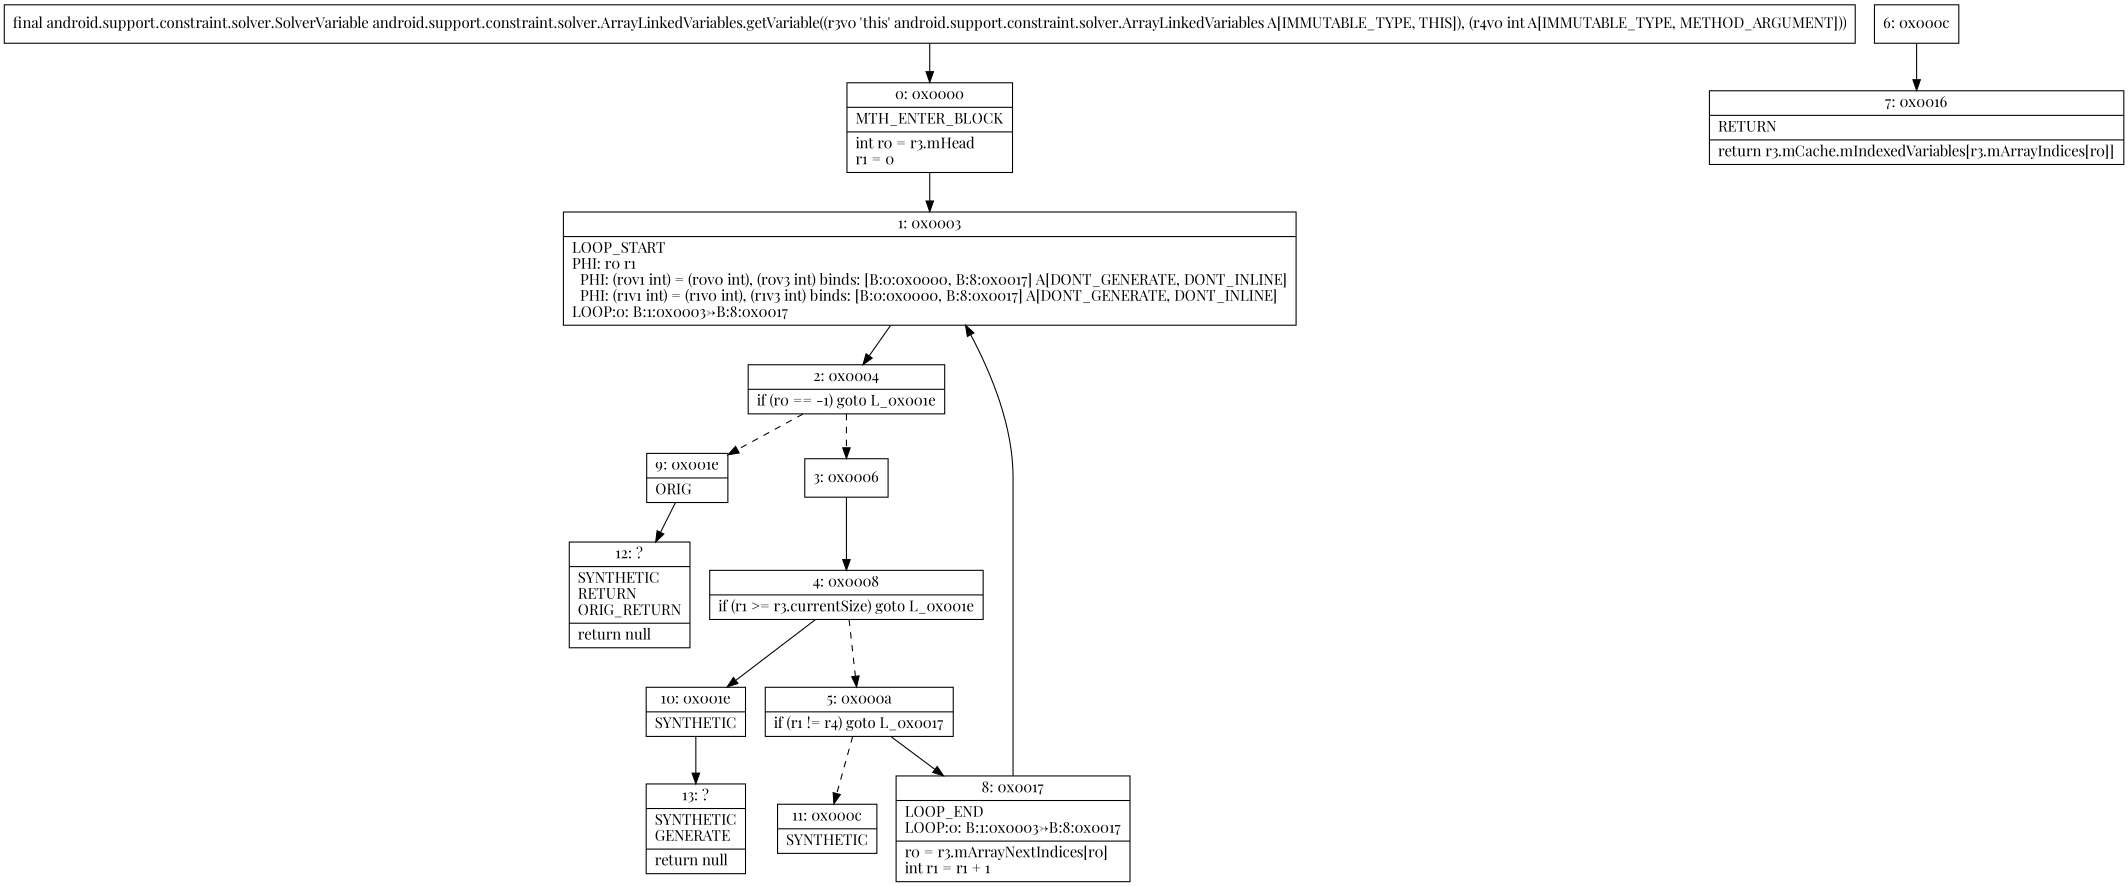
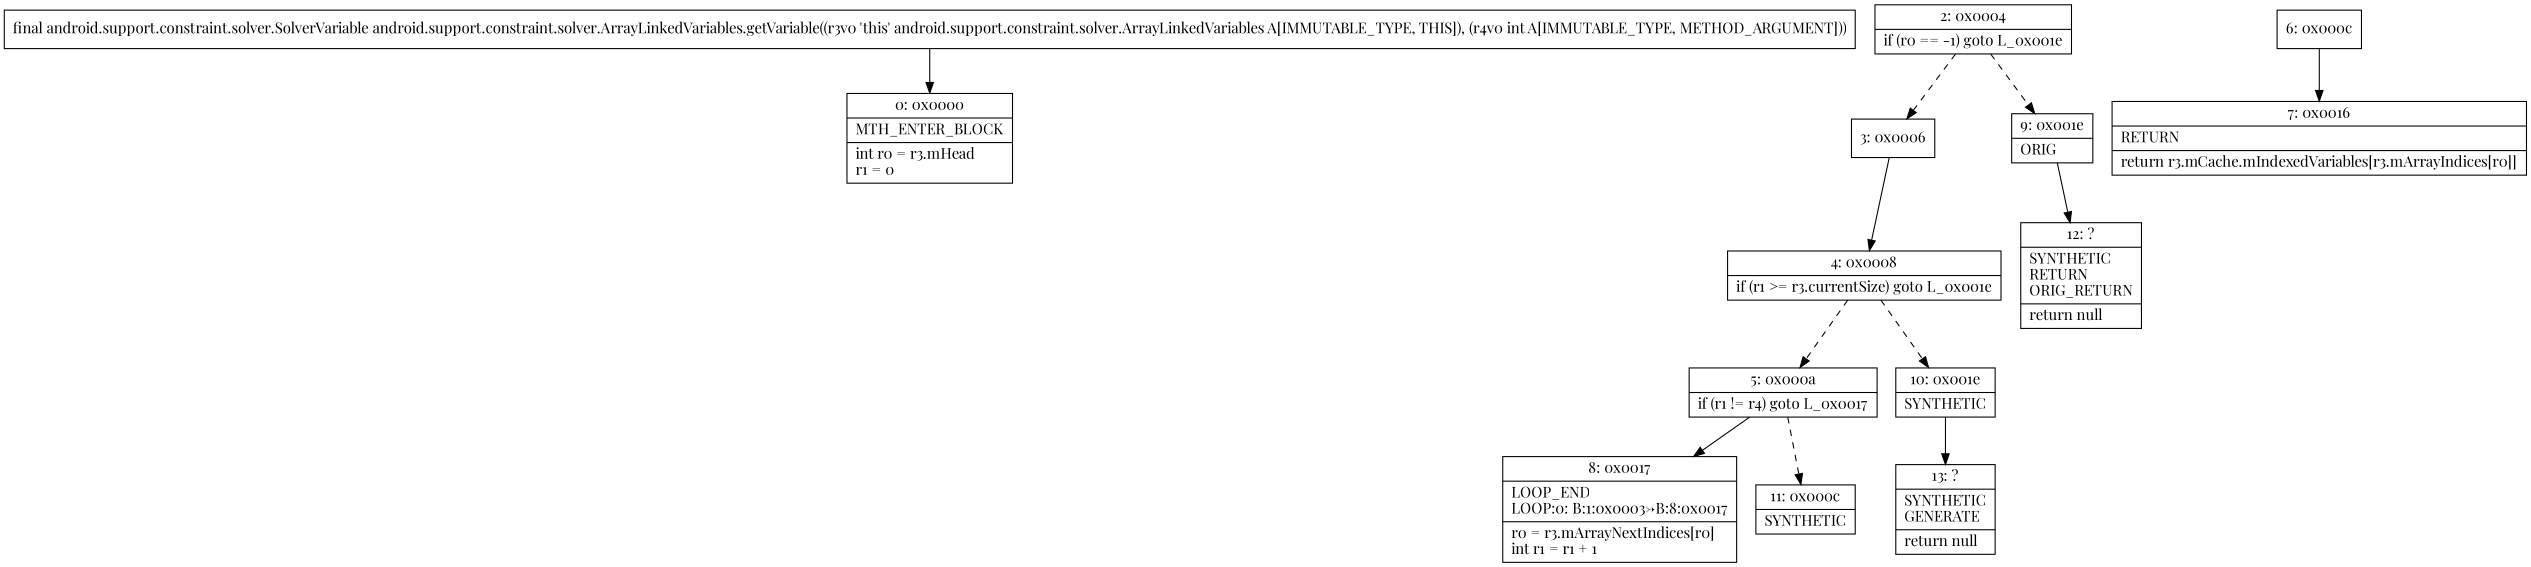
node "1: 0x0003": removed
edge "4: 0x0008" -> "10: 0x001e": style solid -> dashed
